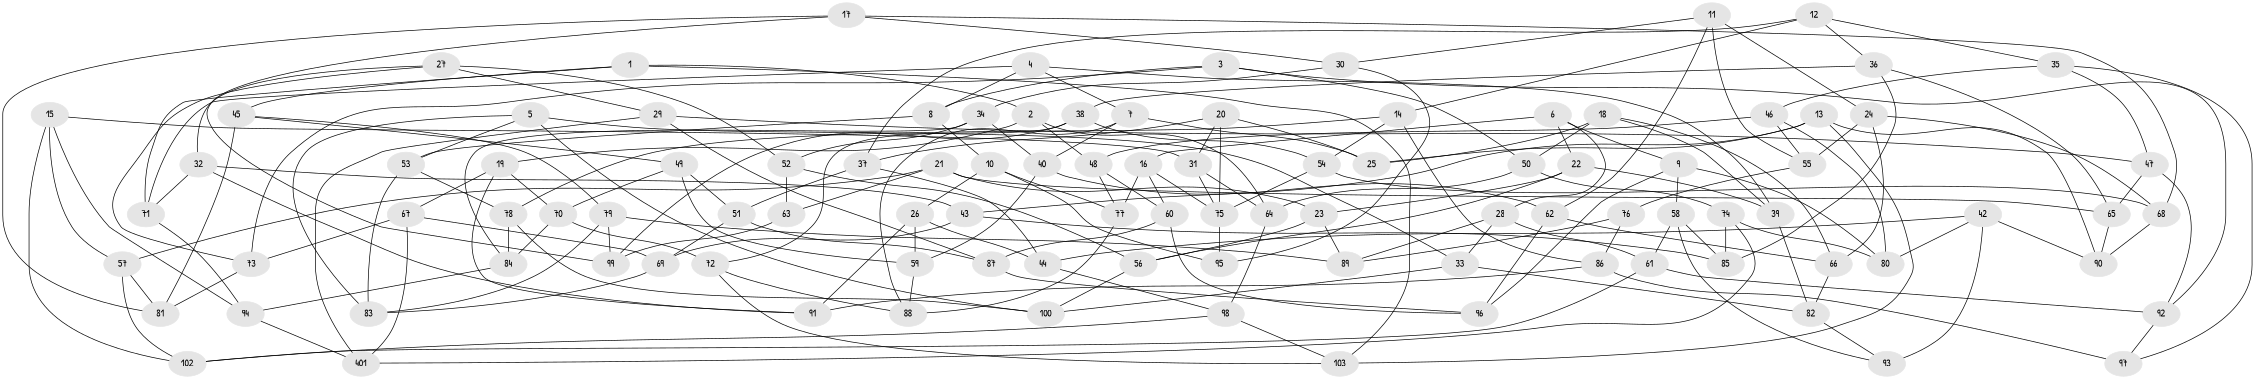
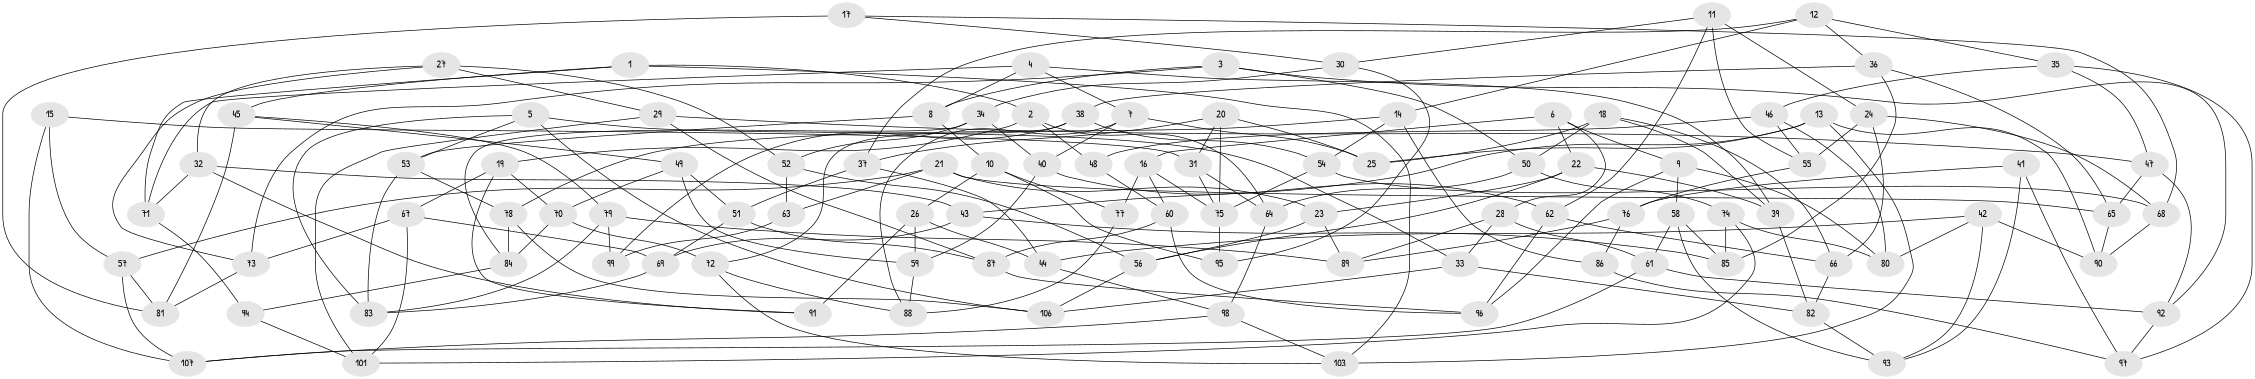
edge "17" -- "99": removed
node "41": added
edge "48" -- "77": removed
edge "15" -- "94": removed
edge "86" -- "91": removed
node "100": label "100" -> "106"
node "102": label "102" -> "107"
node "401": label "401" -> "101"
